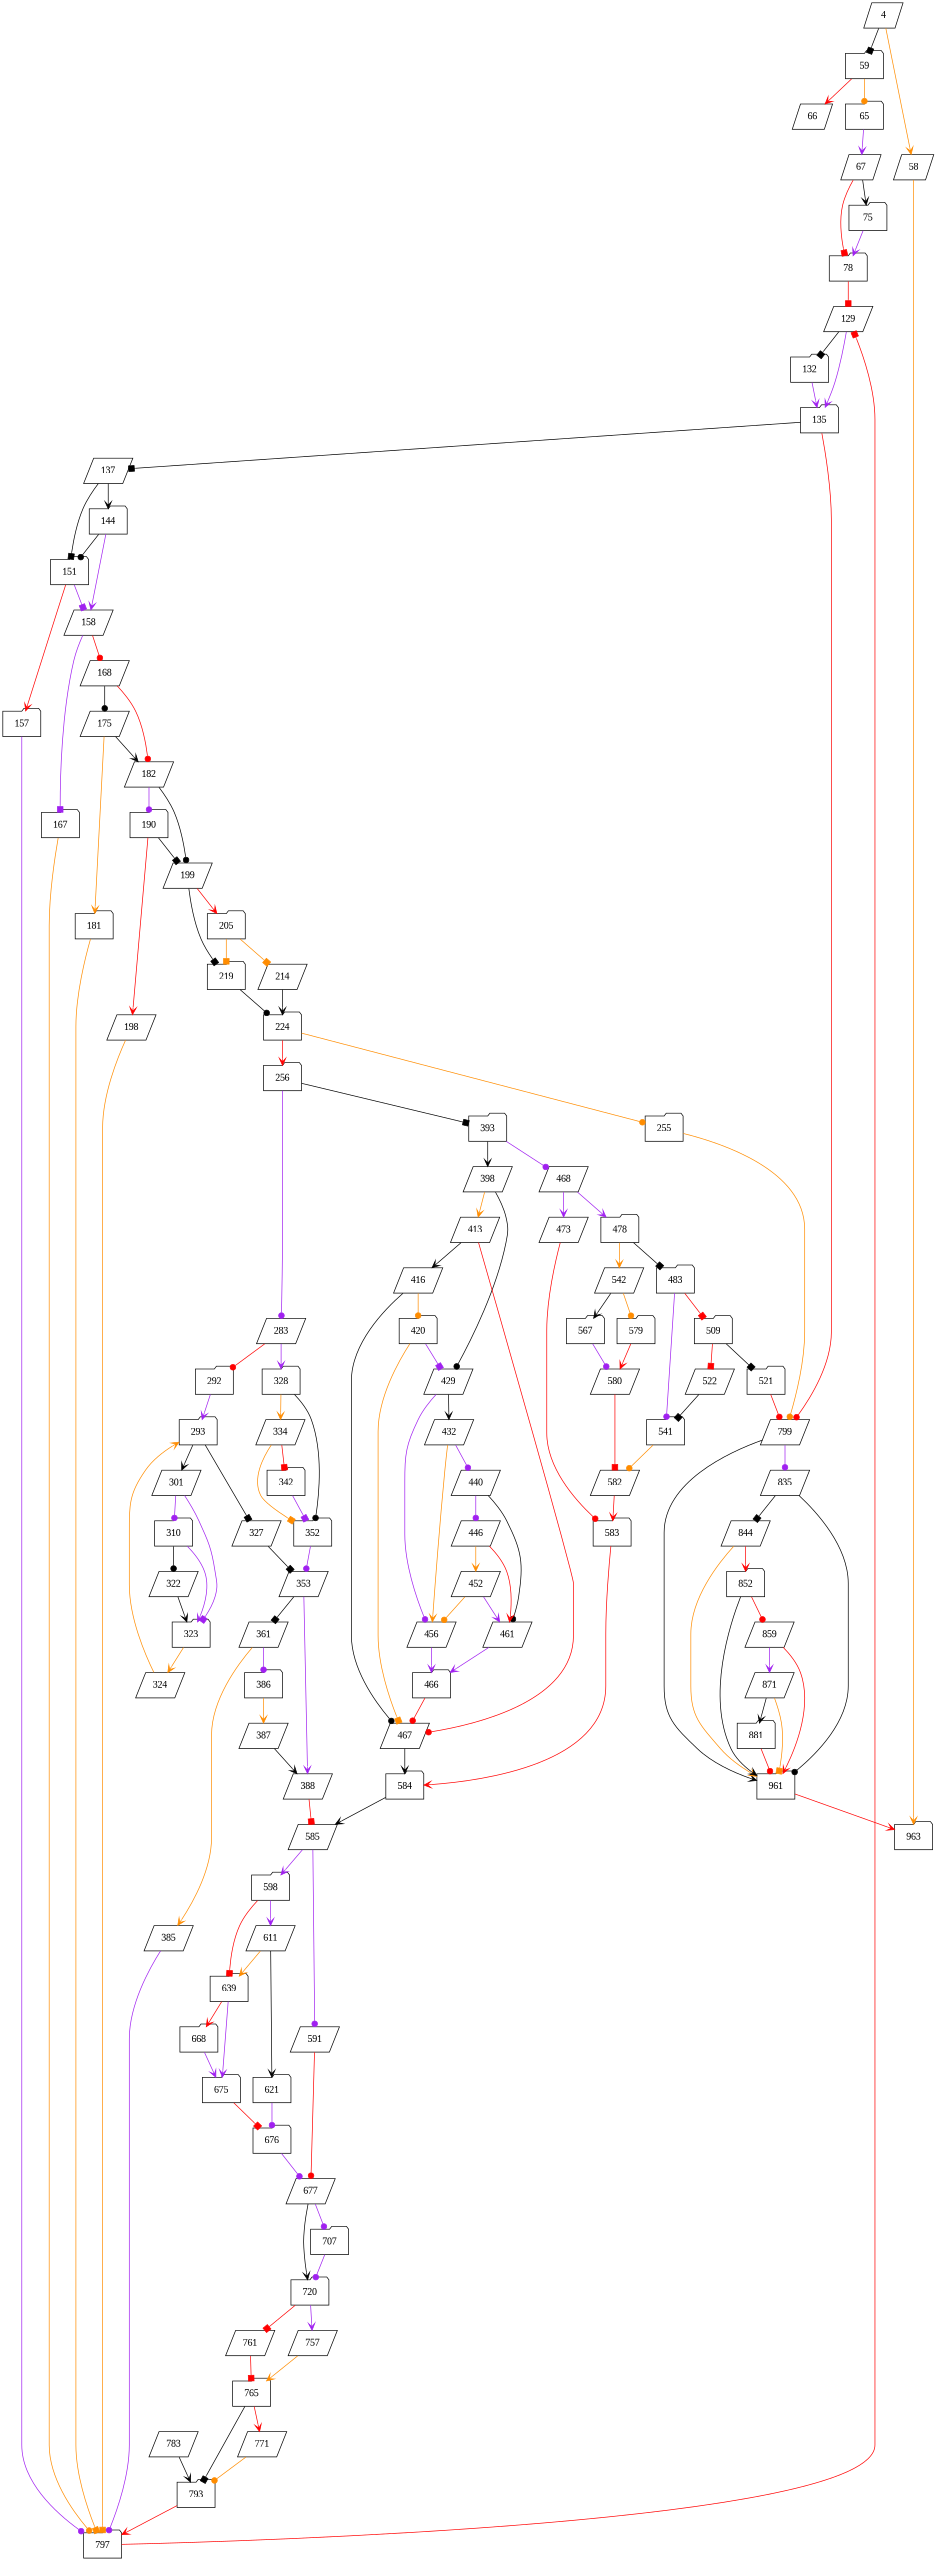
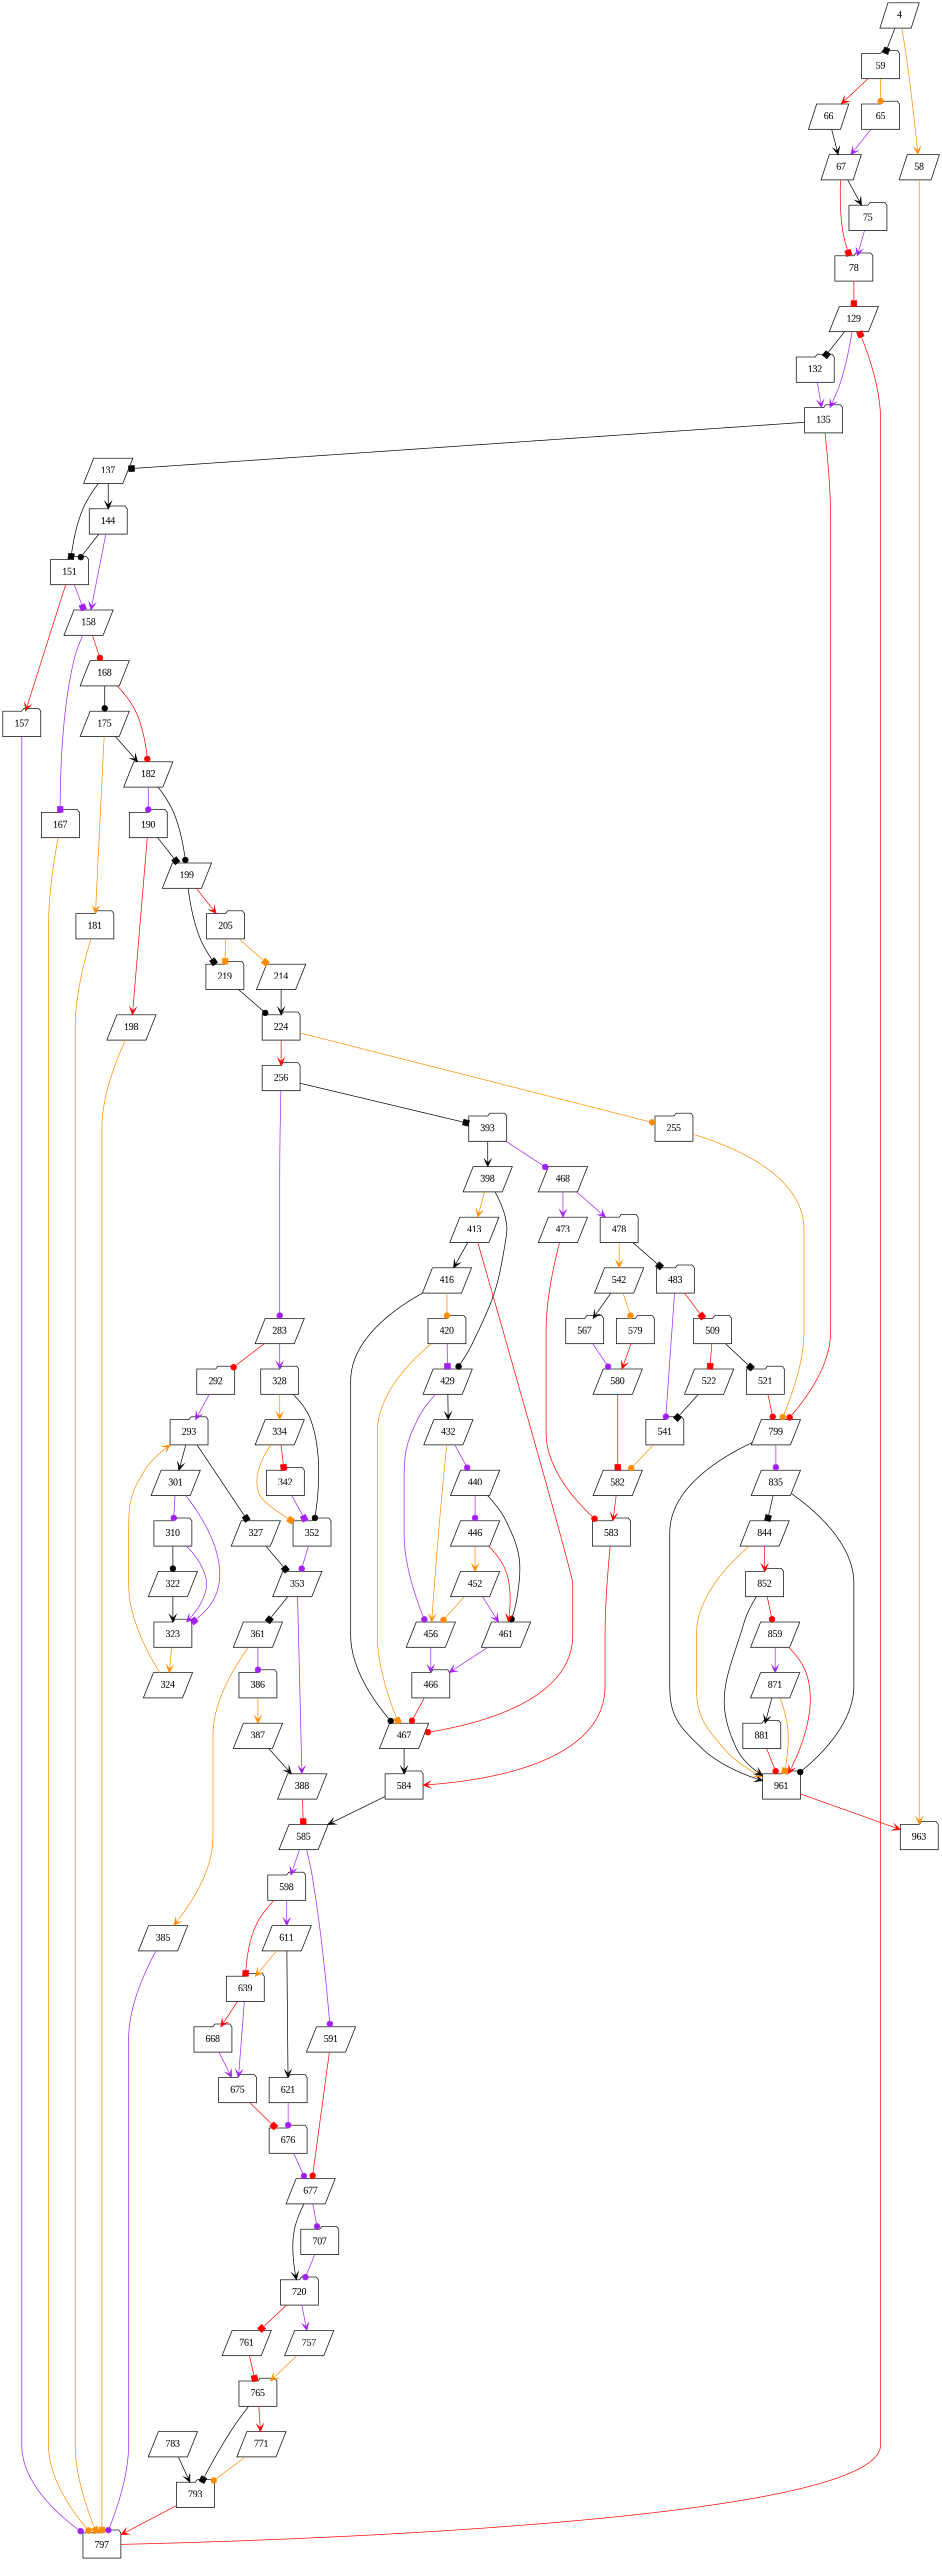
edge "66" -> "67": added
